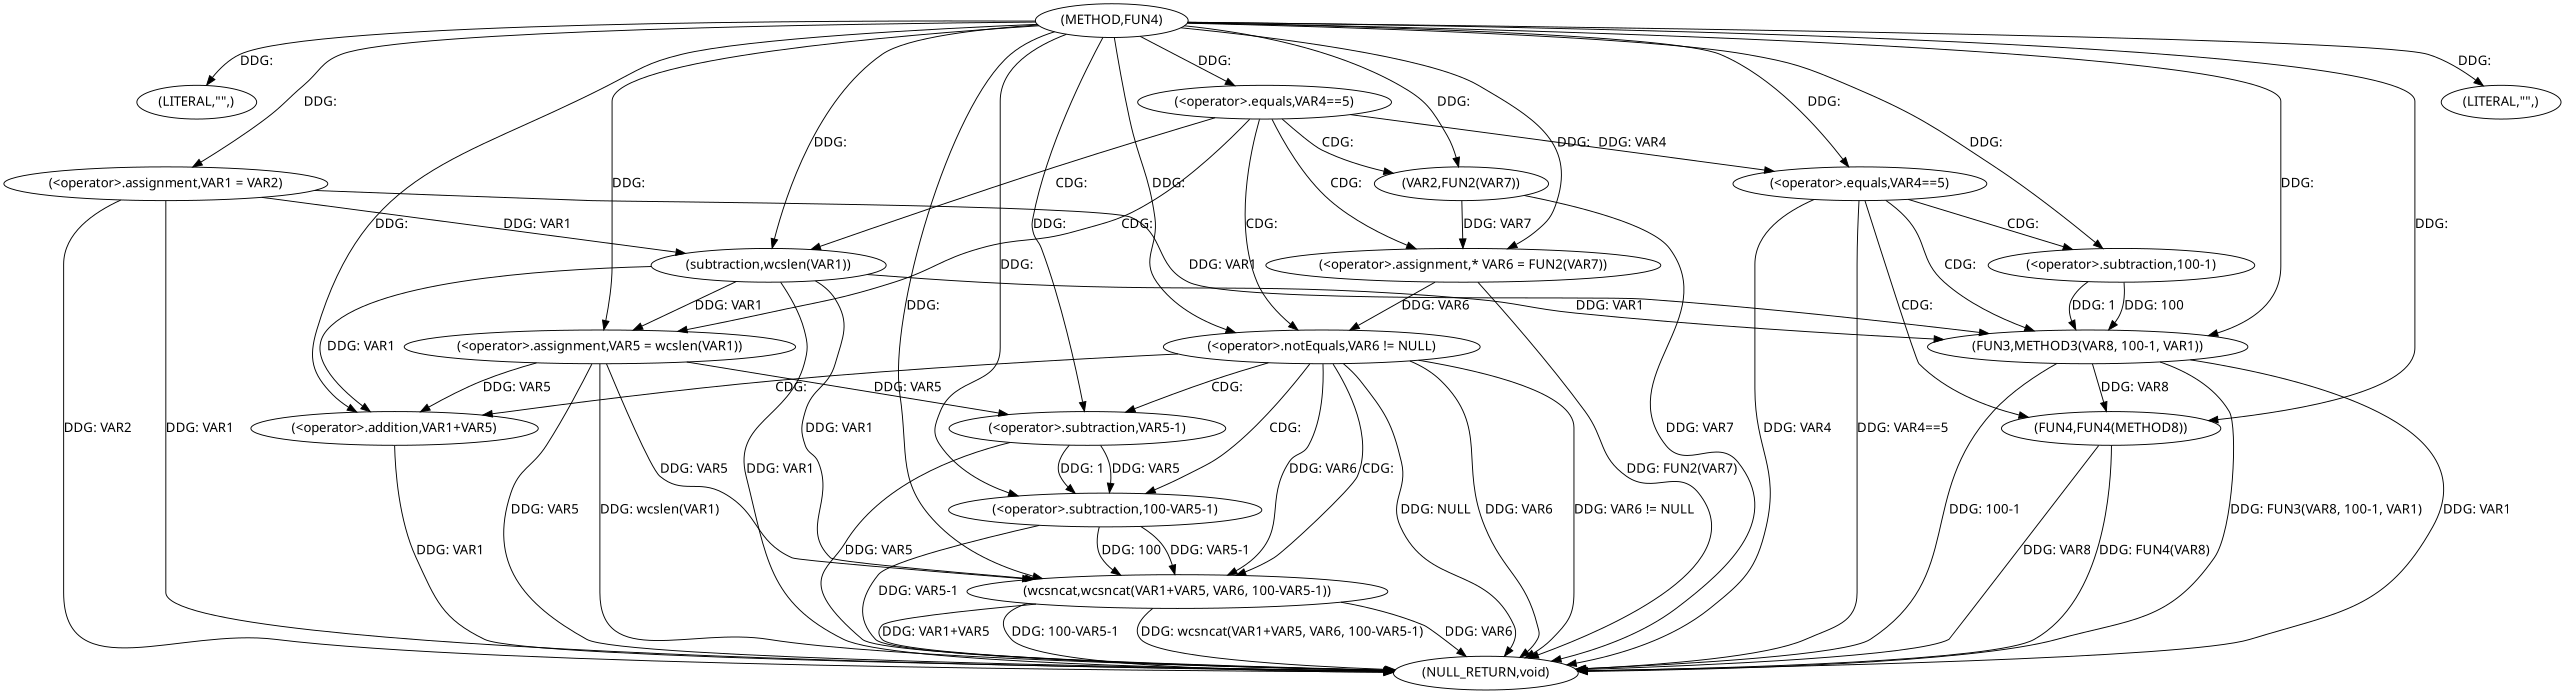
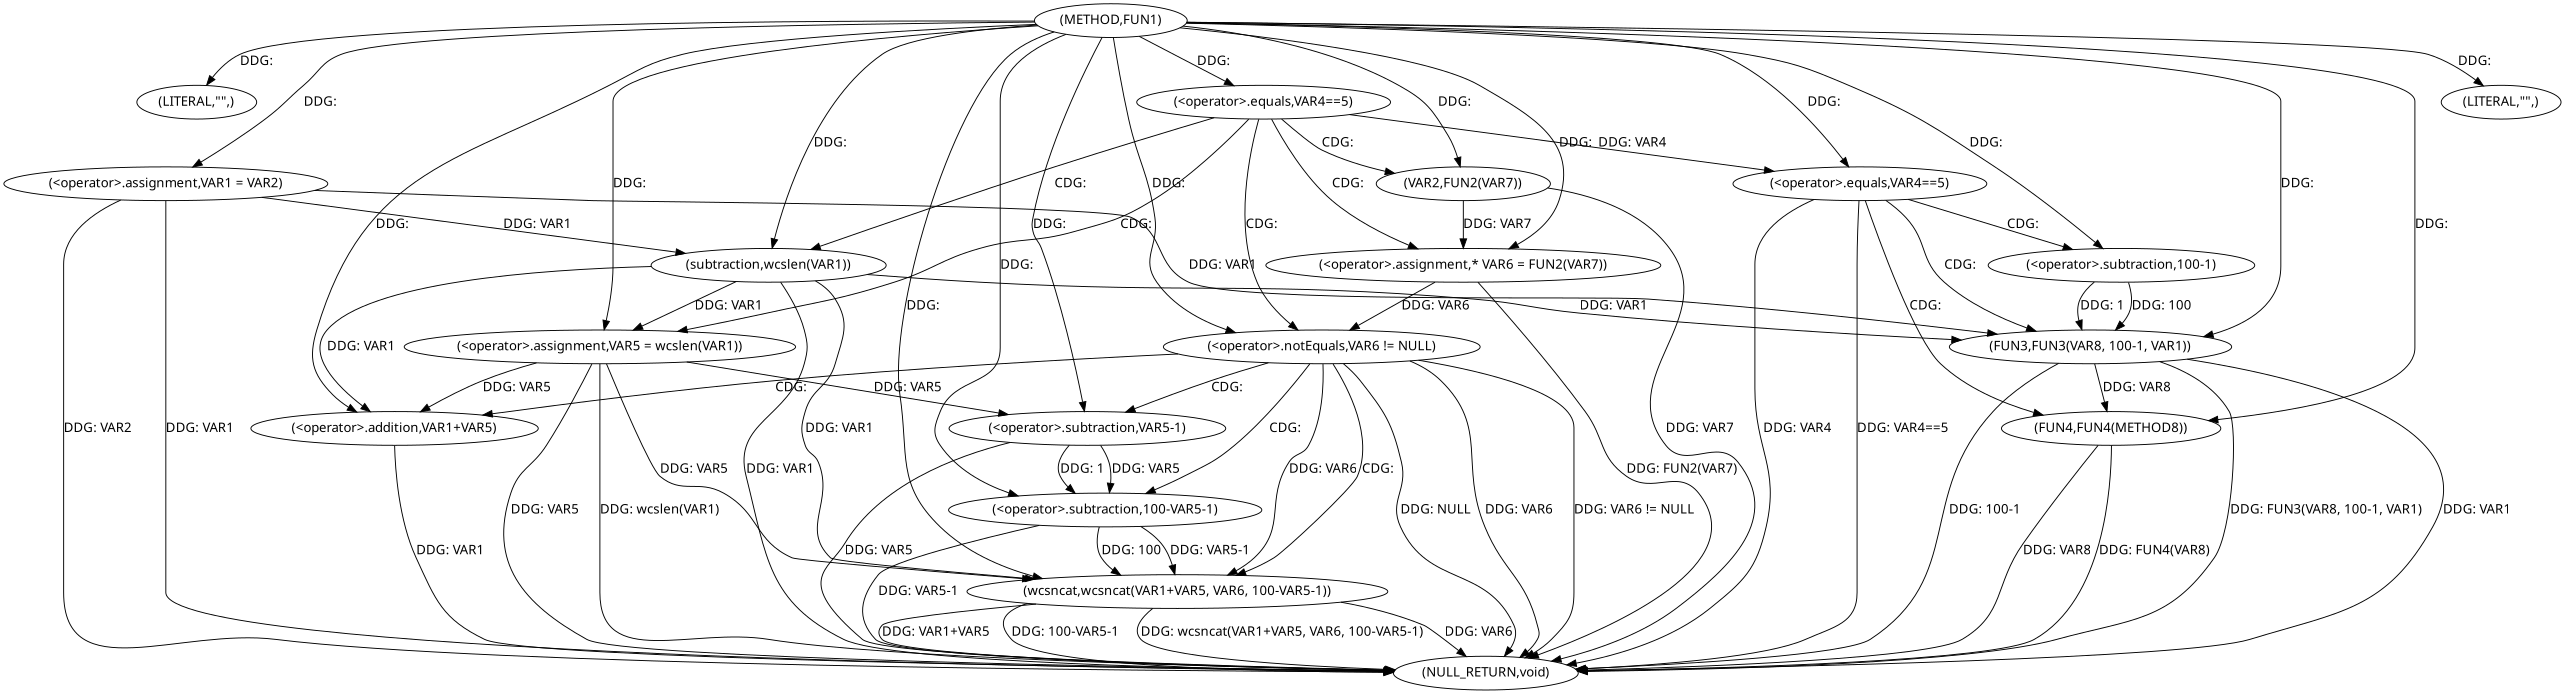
node "(METHOD,FUN4)": label "(METHOD,FUN4)" -> "(METHOD,FUN1)"
node "(FUN3,METHOD3(VAR8, 100-1, VAR1))": label "(FUN3,METHOD3(VAR8, 100-1, VAR1))" -> "(FUN3,FUN3(VAR8, 100-1, VAR1))"
